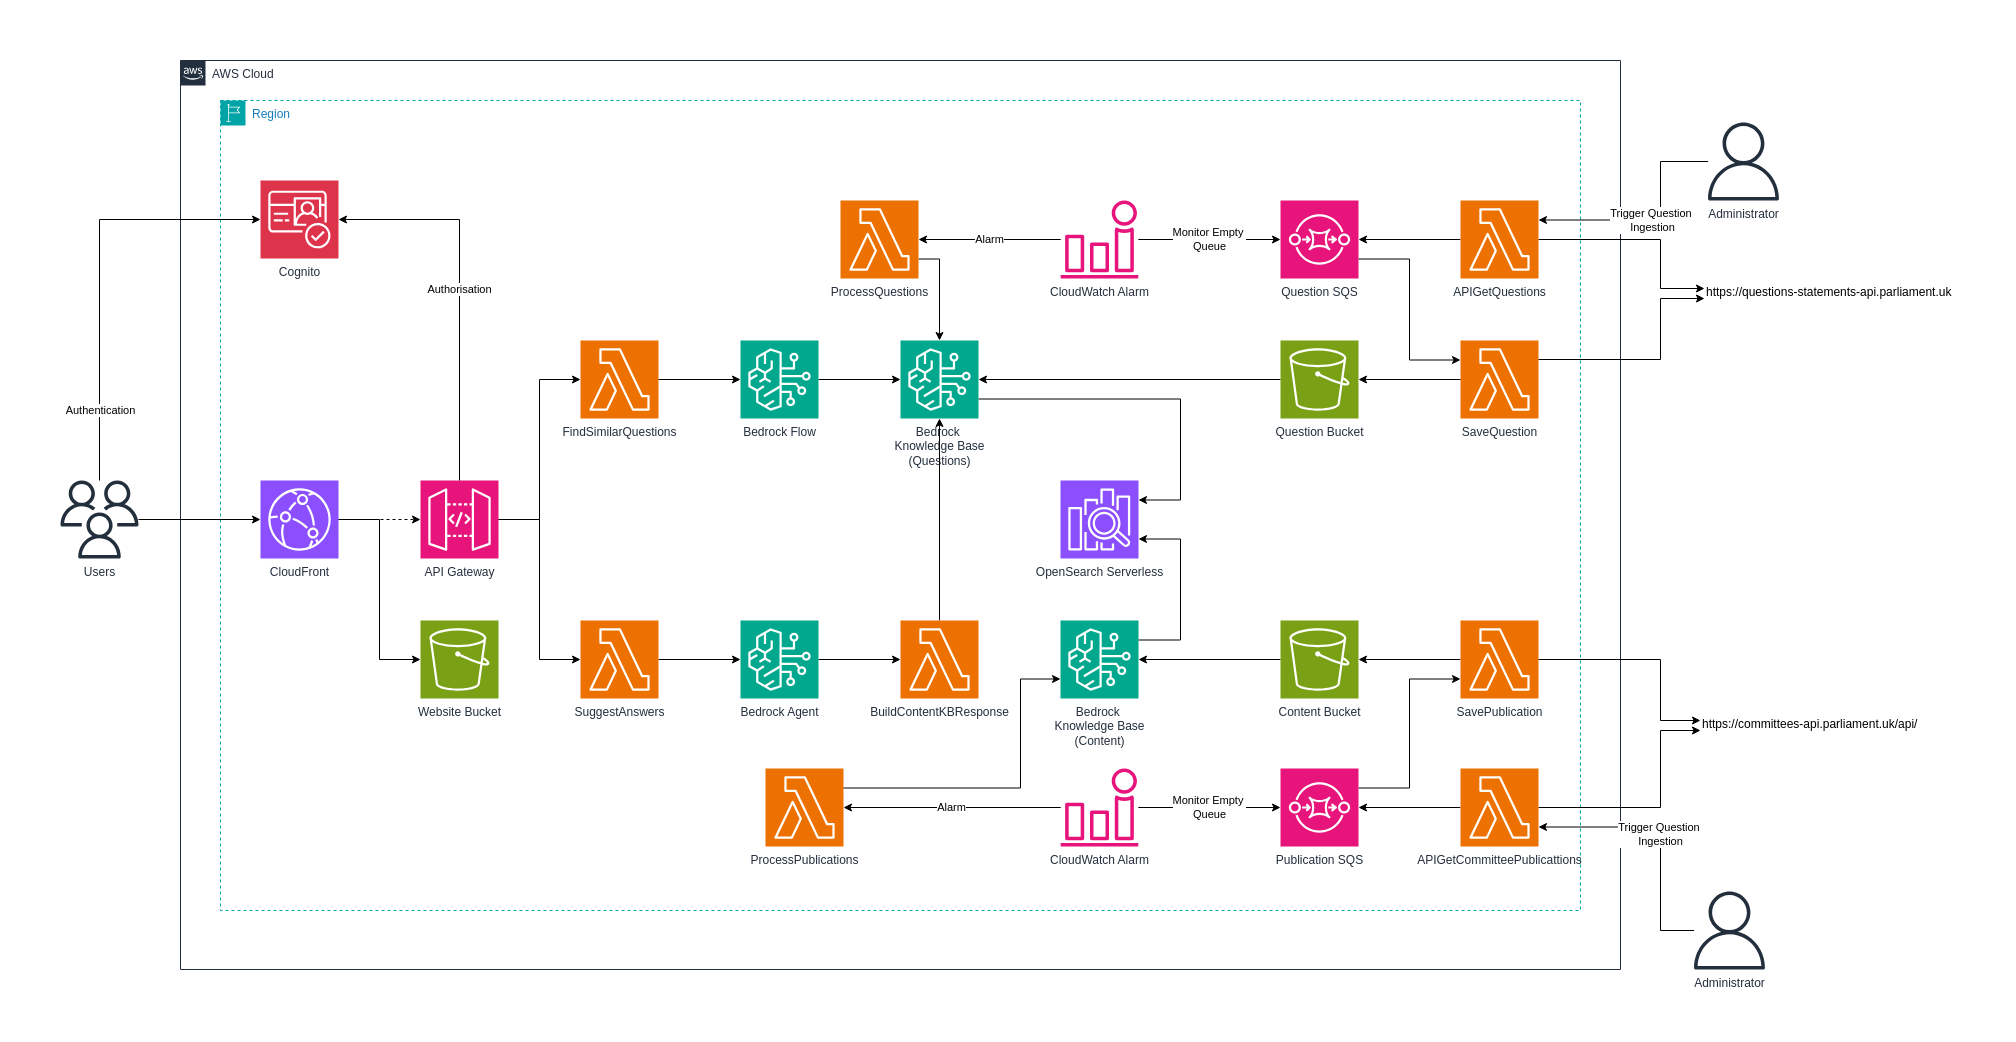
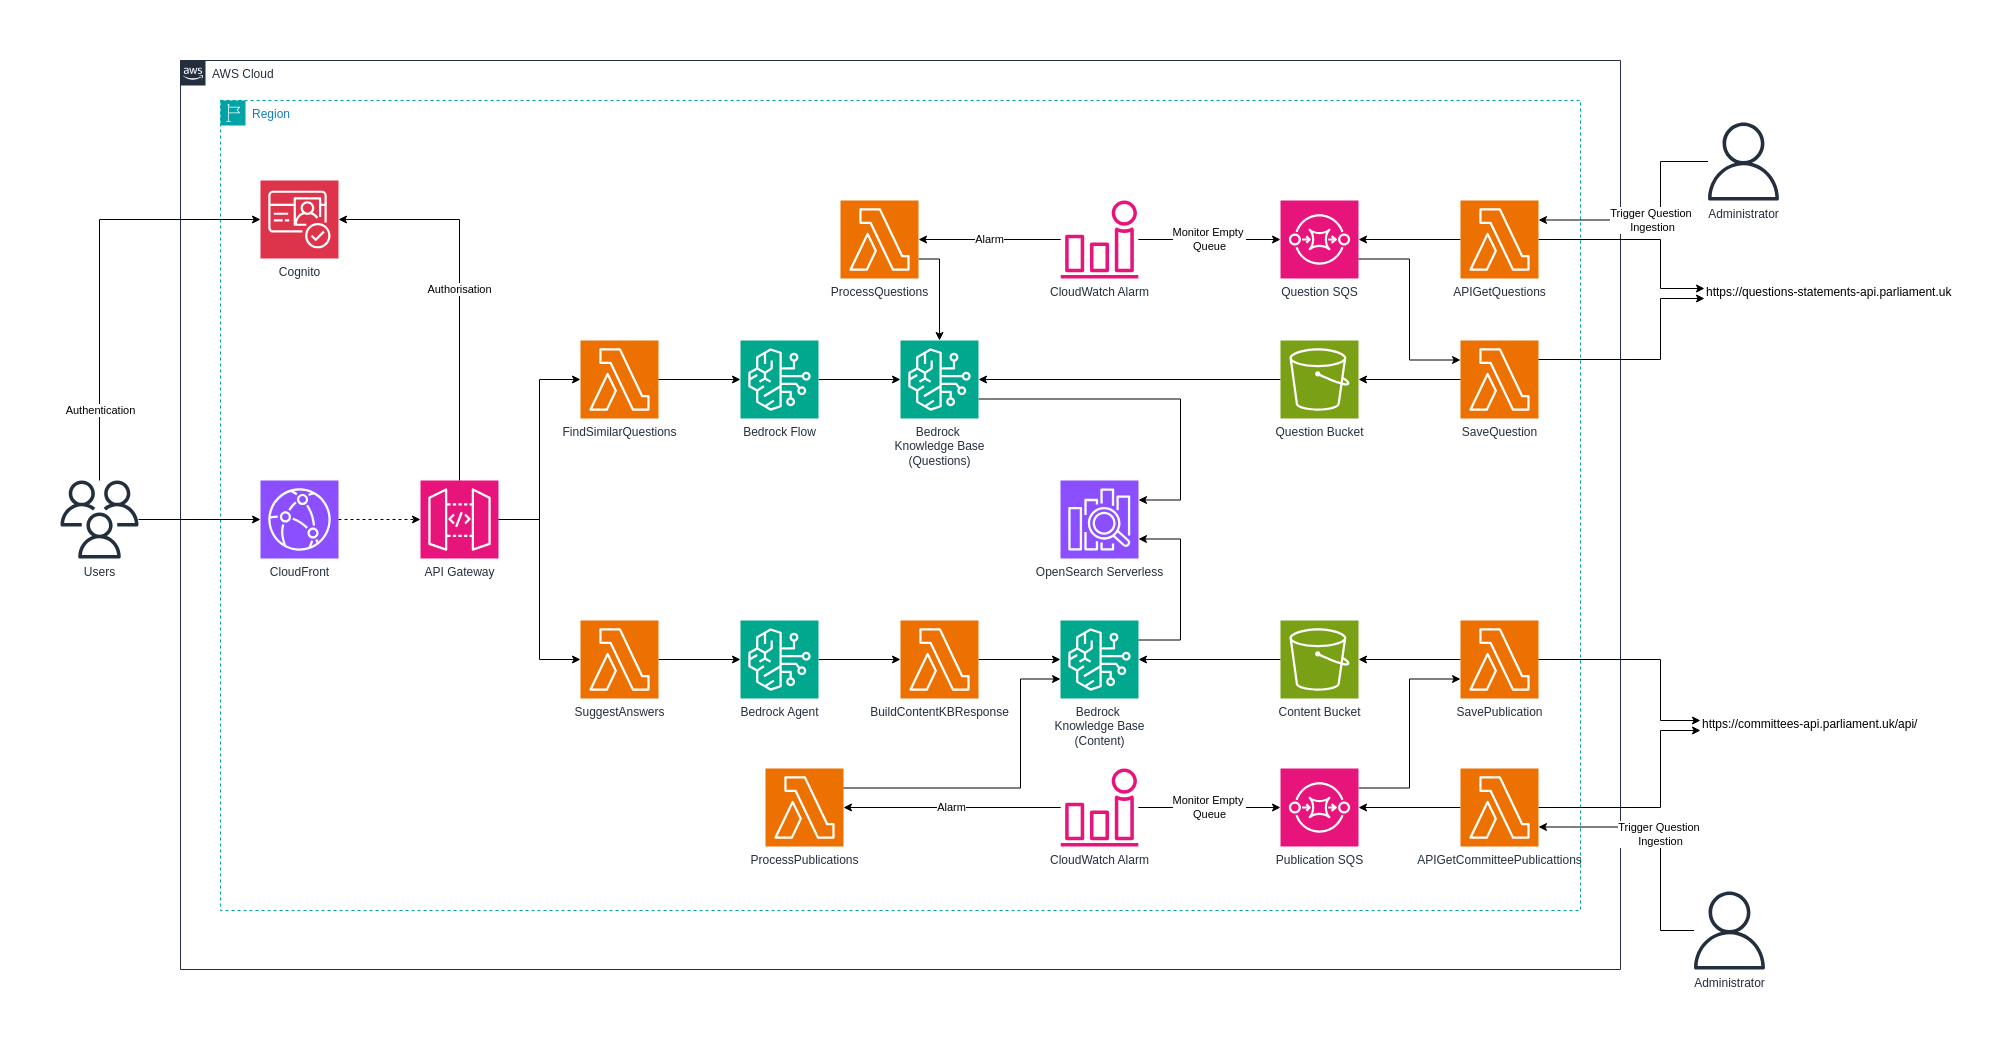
edge "BuildContentKBResponse" -> "Bedrock Knowledge Base (Questions)": now "BuildContentKBResponse" -> "Bedrock Knowledge Base (Content)"
edge "CloudFront" -> "Website Bucket": removed
node "Website Bucket": removed
